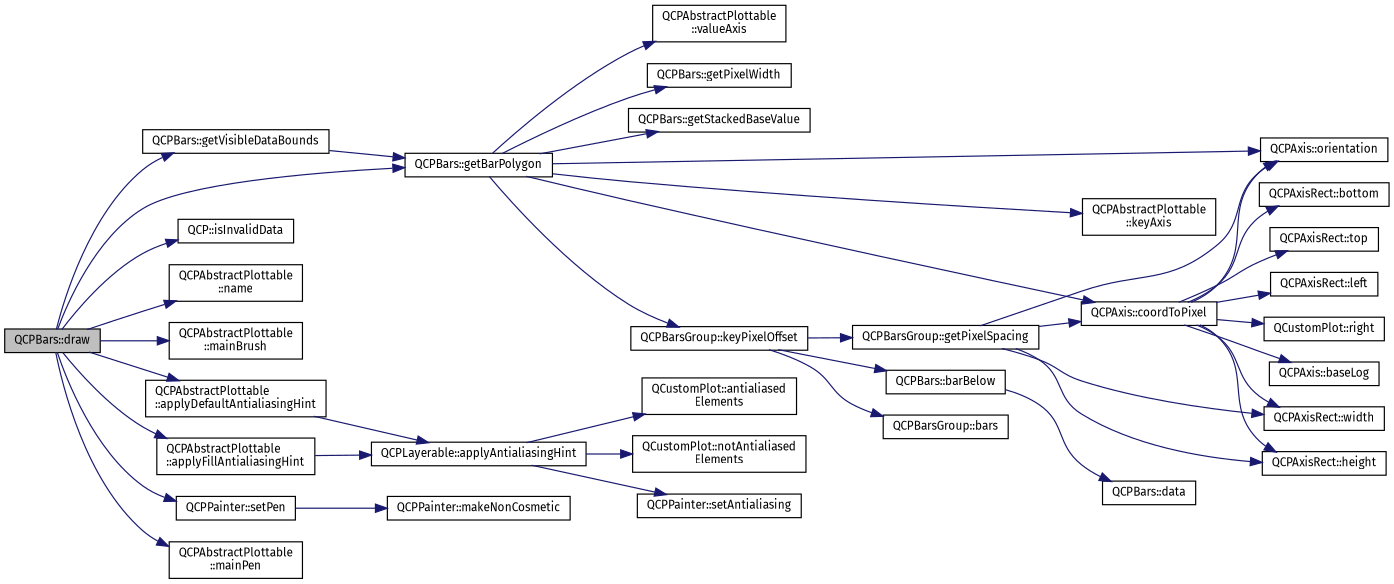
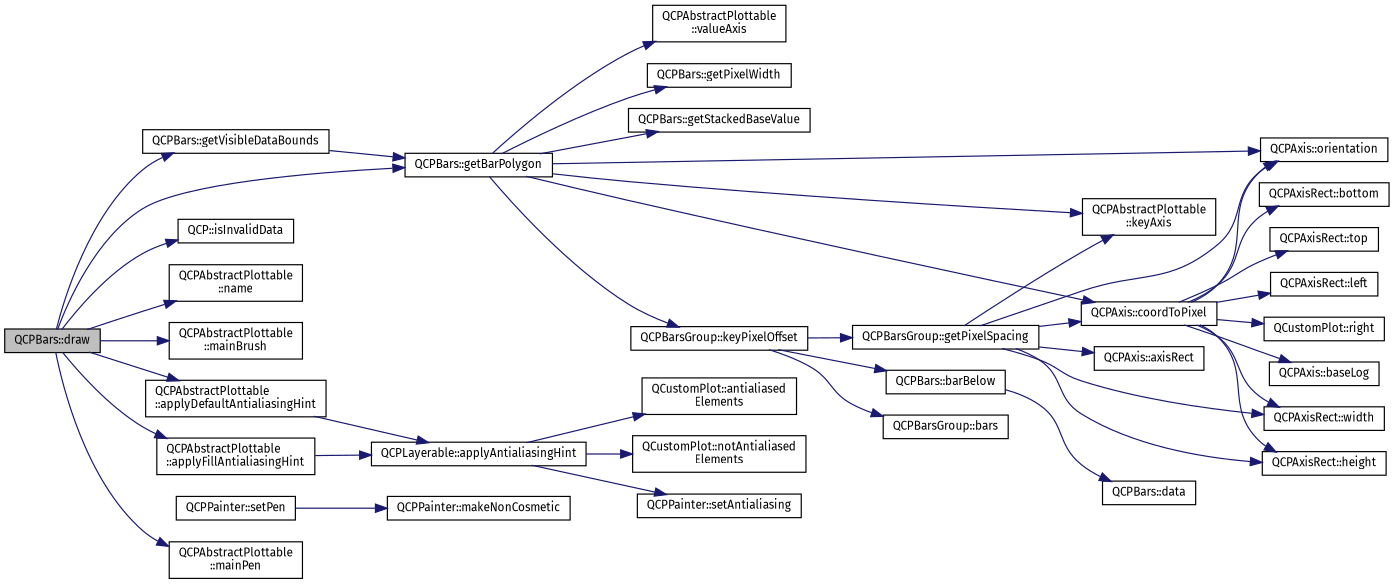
edge "QCPBarsGroup::getPixelSpacing" -> "QCPAbstractPlottable ::keyAxis": added
node "QCPAxis::axisRect": added
edge "QCPBars::draw" -> "QCPPainter::setPen": removed
